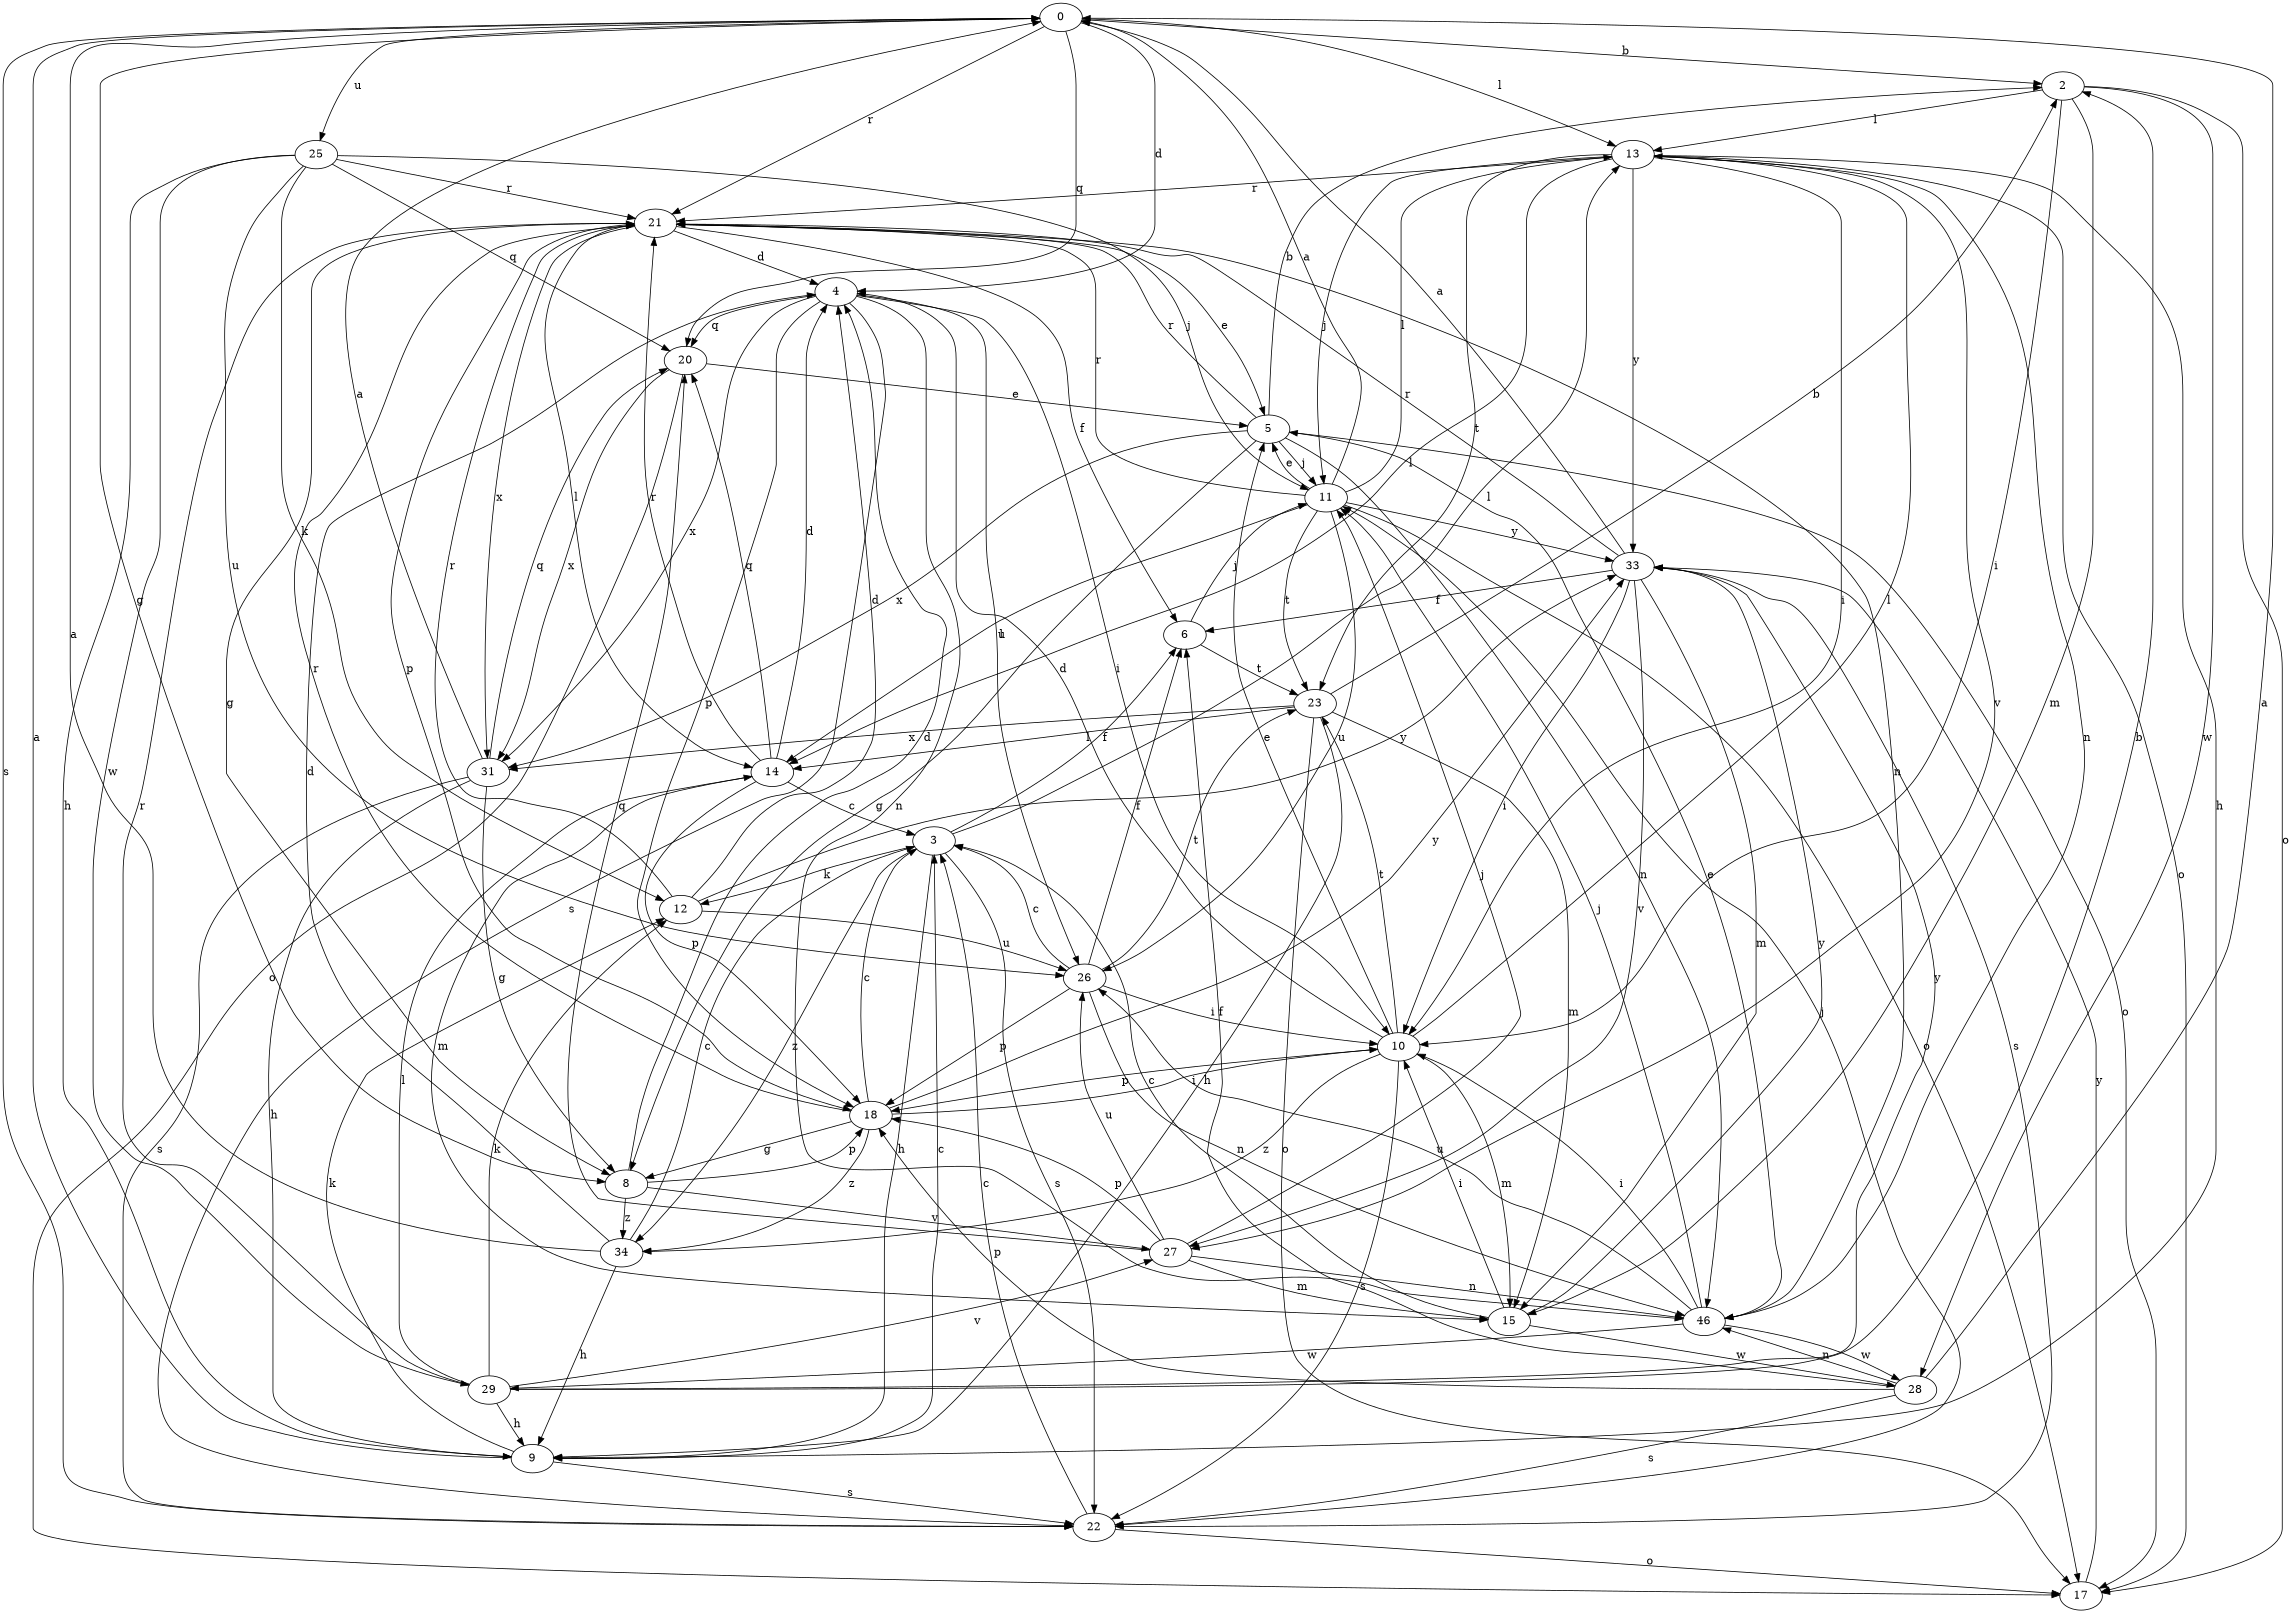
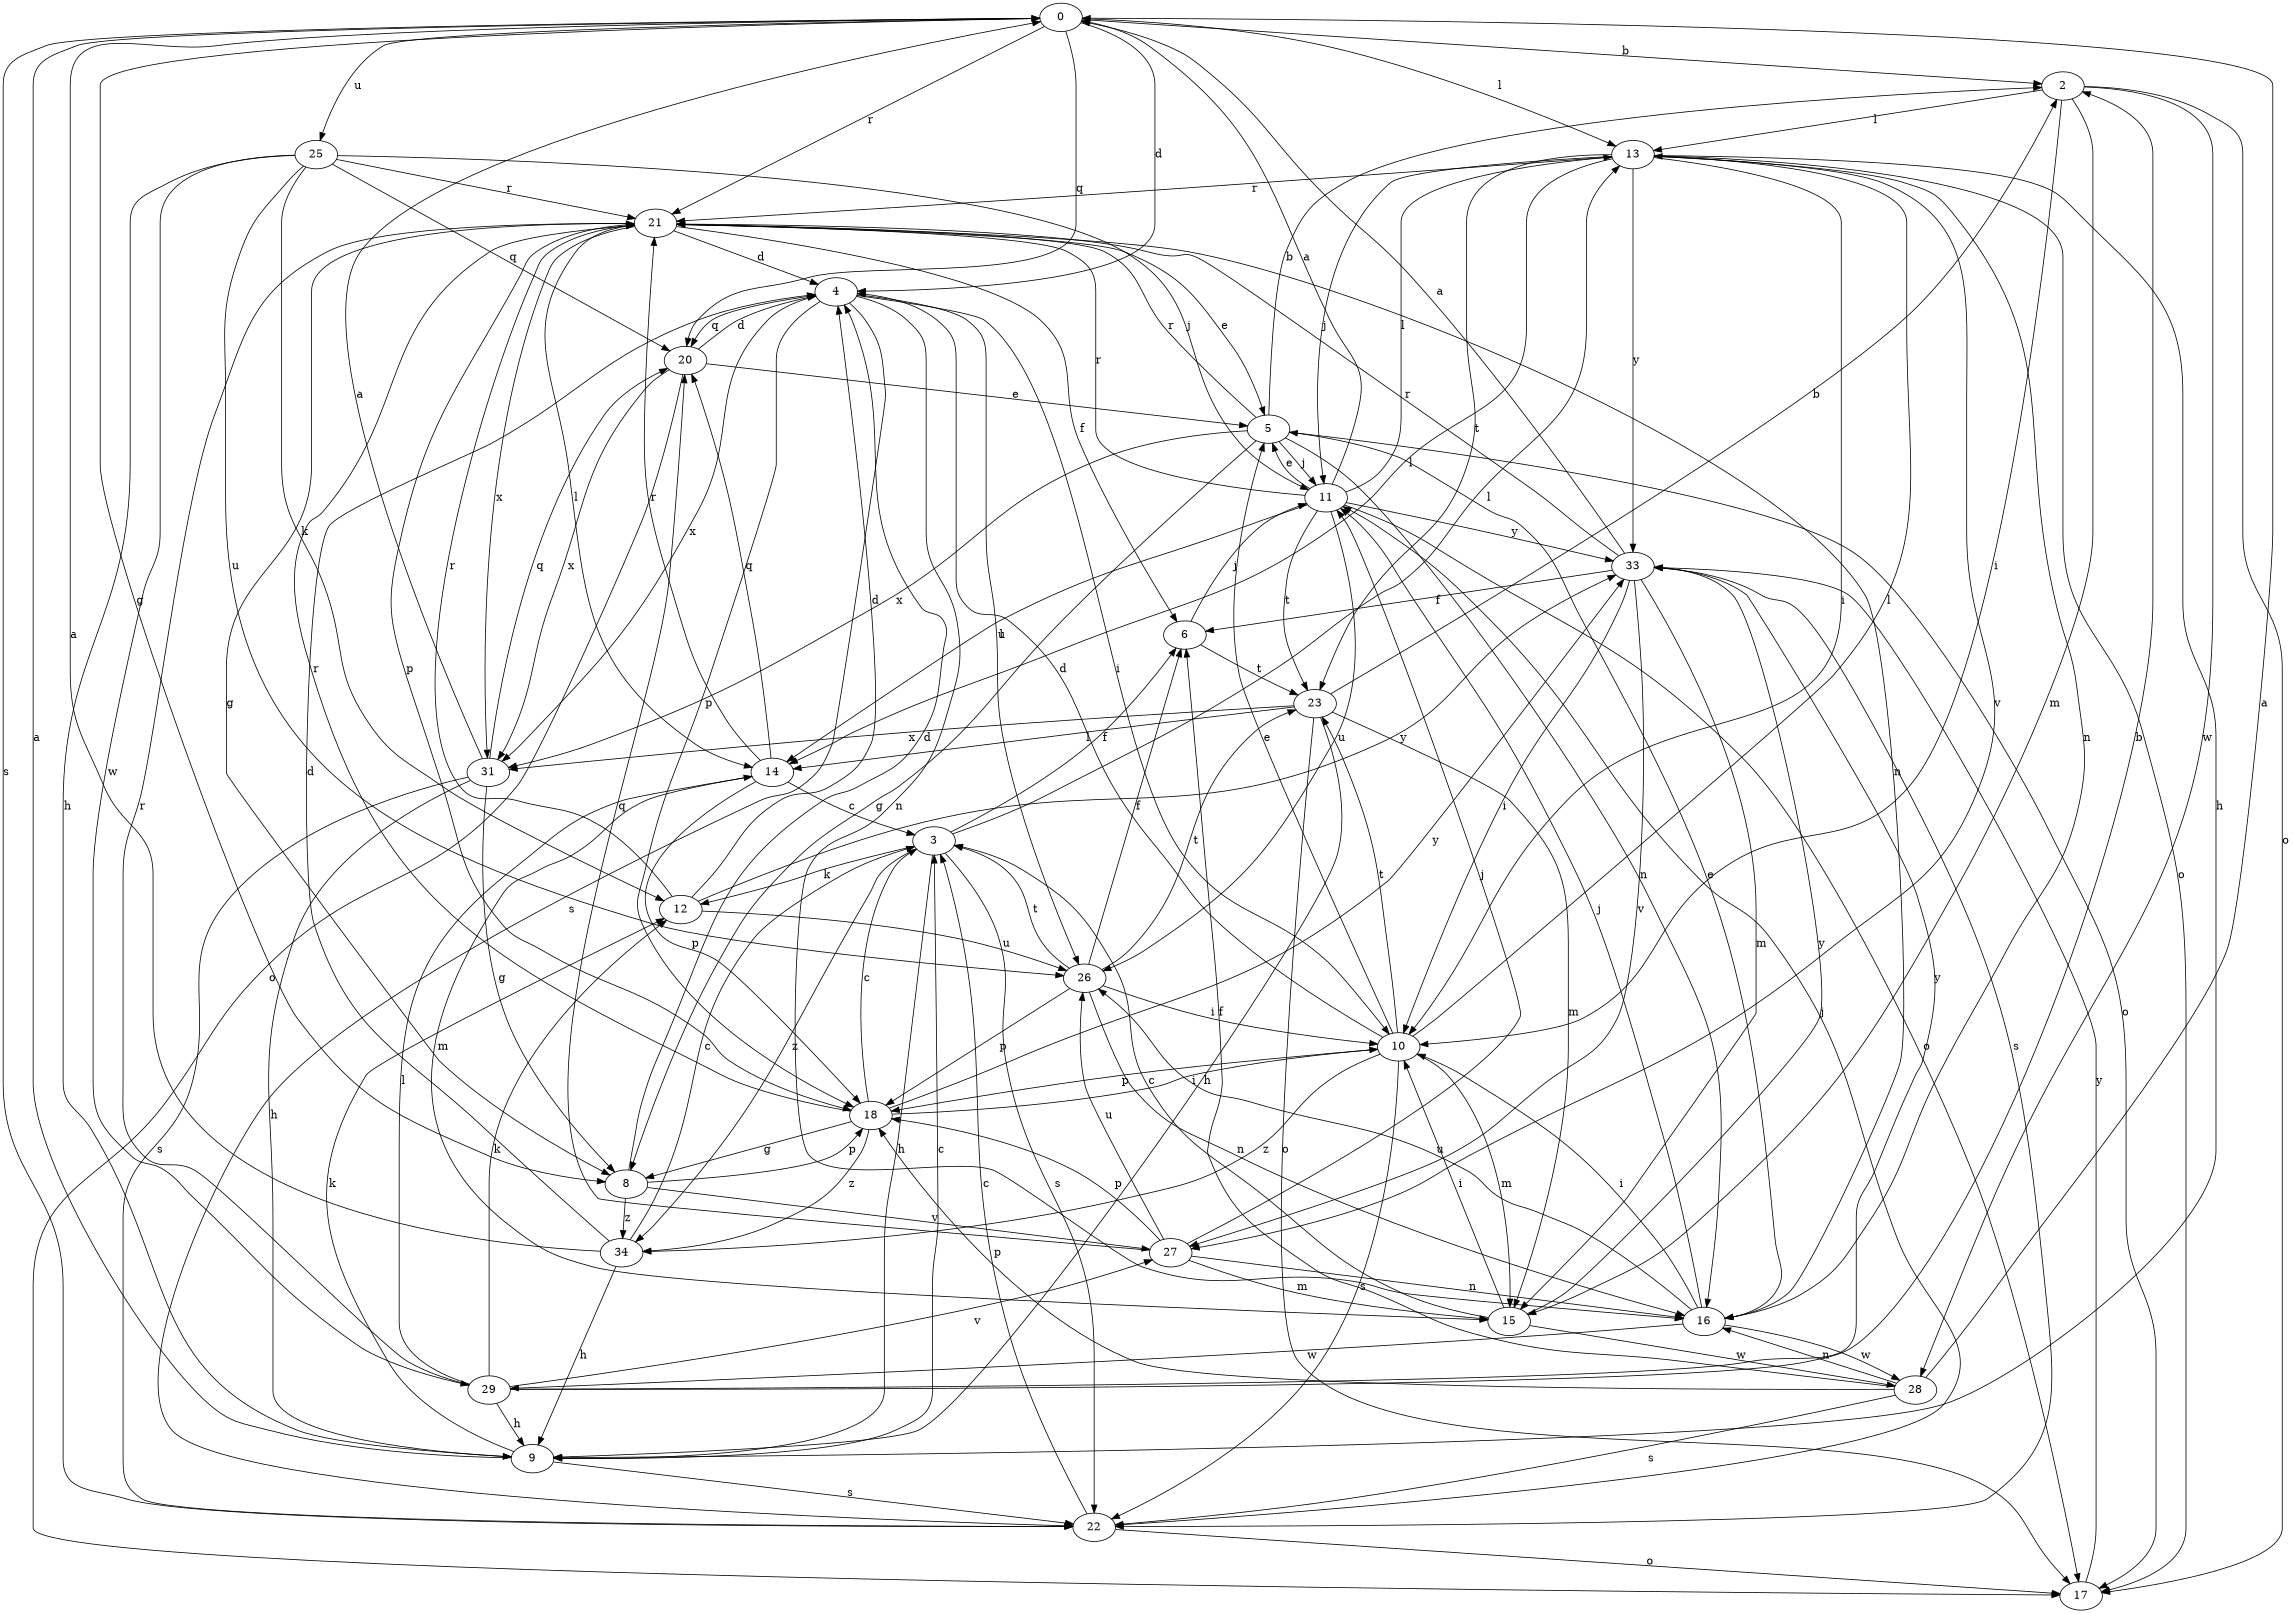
edge "14" -> "4": now "20" -> "4"
edge "26" -> "3": label "c" -> "t"
node "46": label "46" -> "16"
